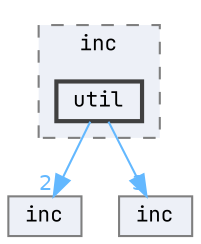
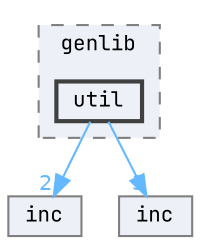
cluster "inc": label "inc" -> "genlib"
